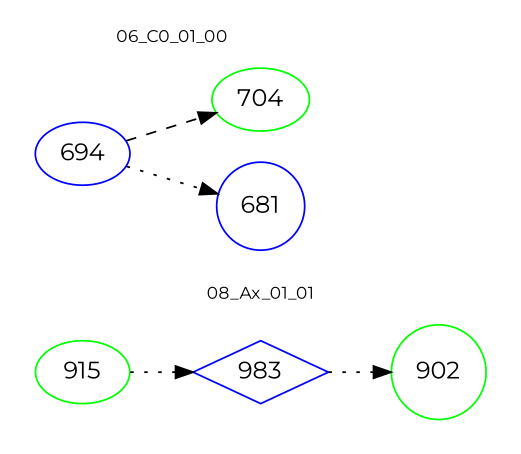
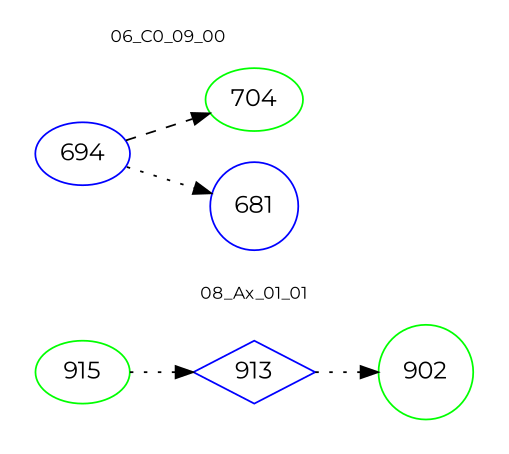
cluster "06_C0_01_00": label "06_C0_01_00" -> "06_C0_09_00"
node "983": label "983" -> "913"
